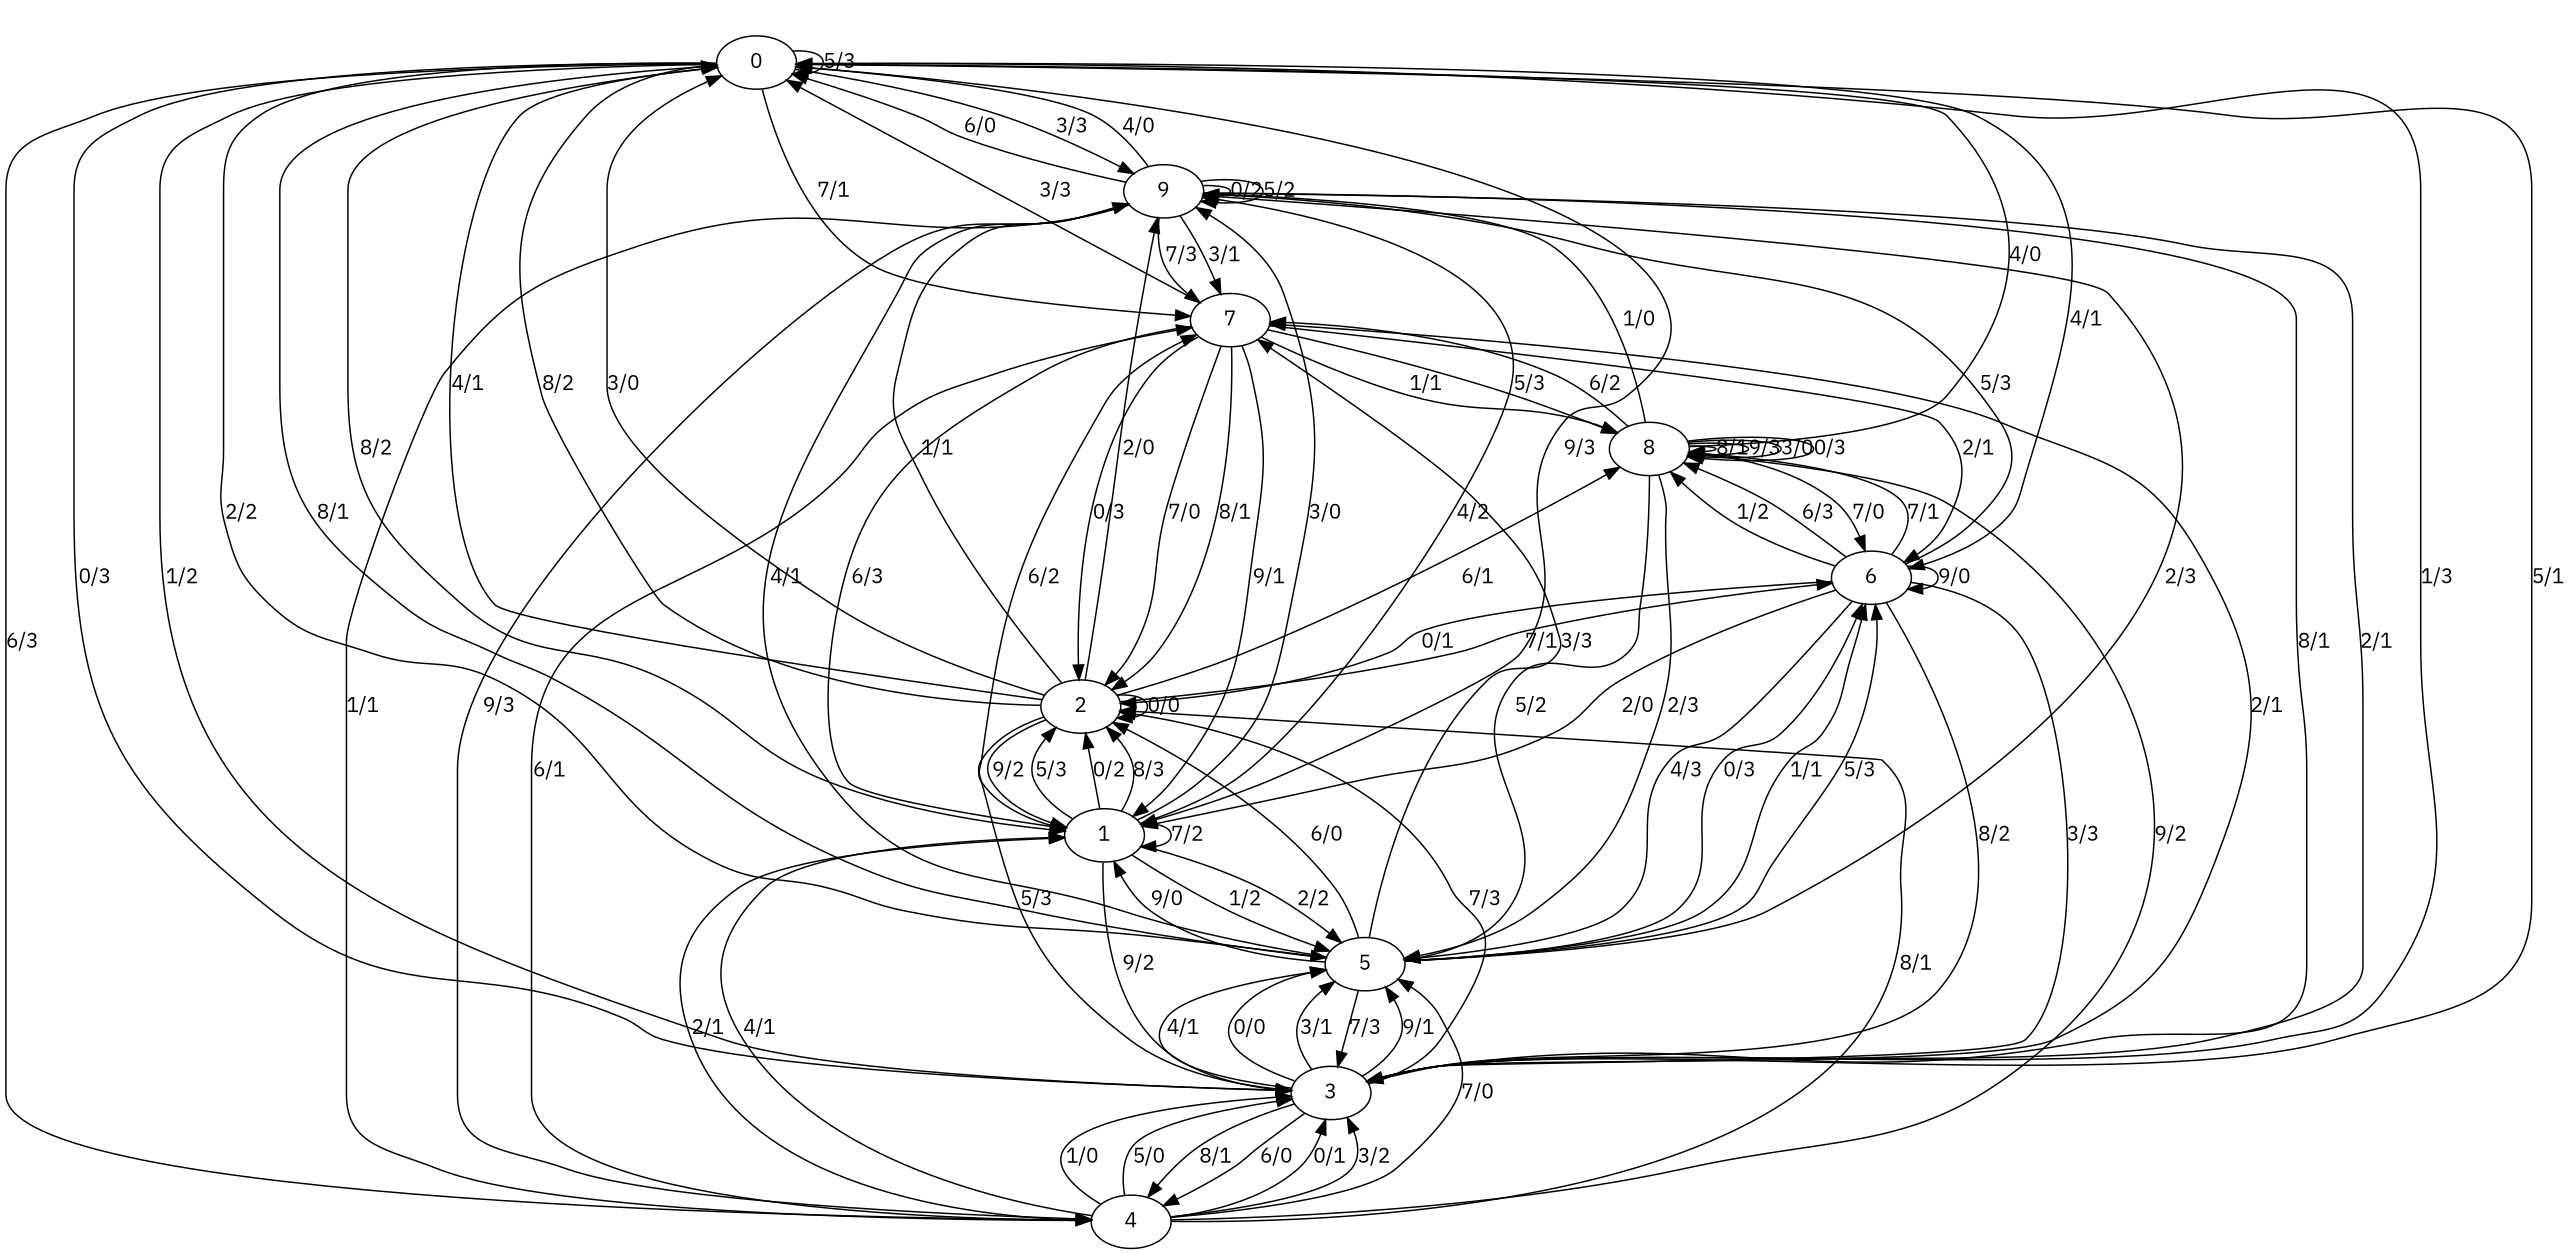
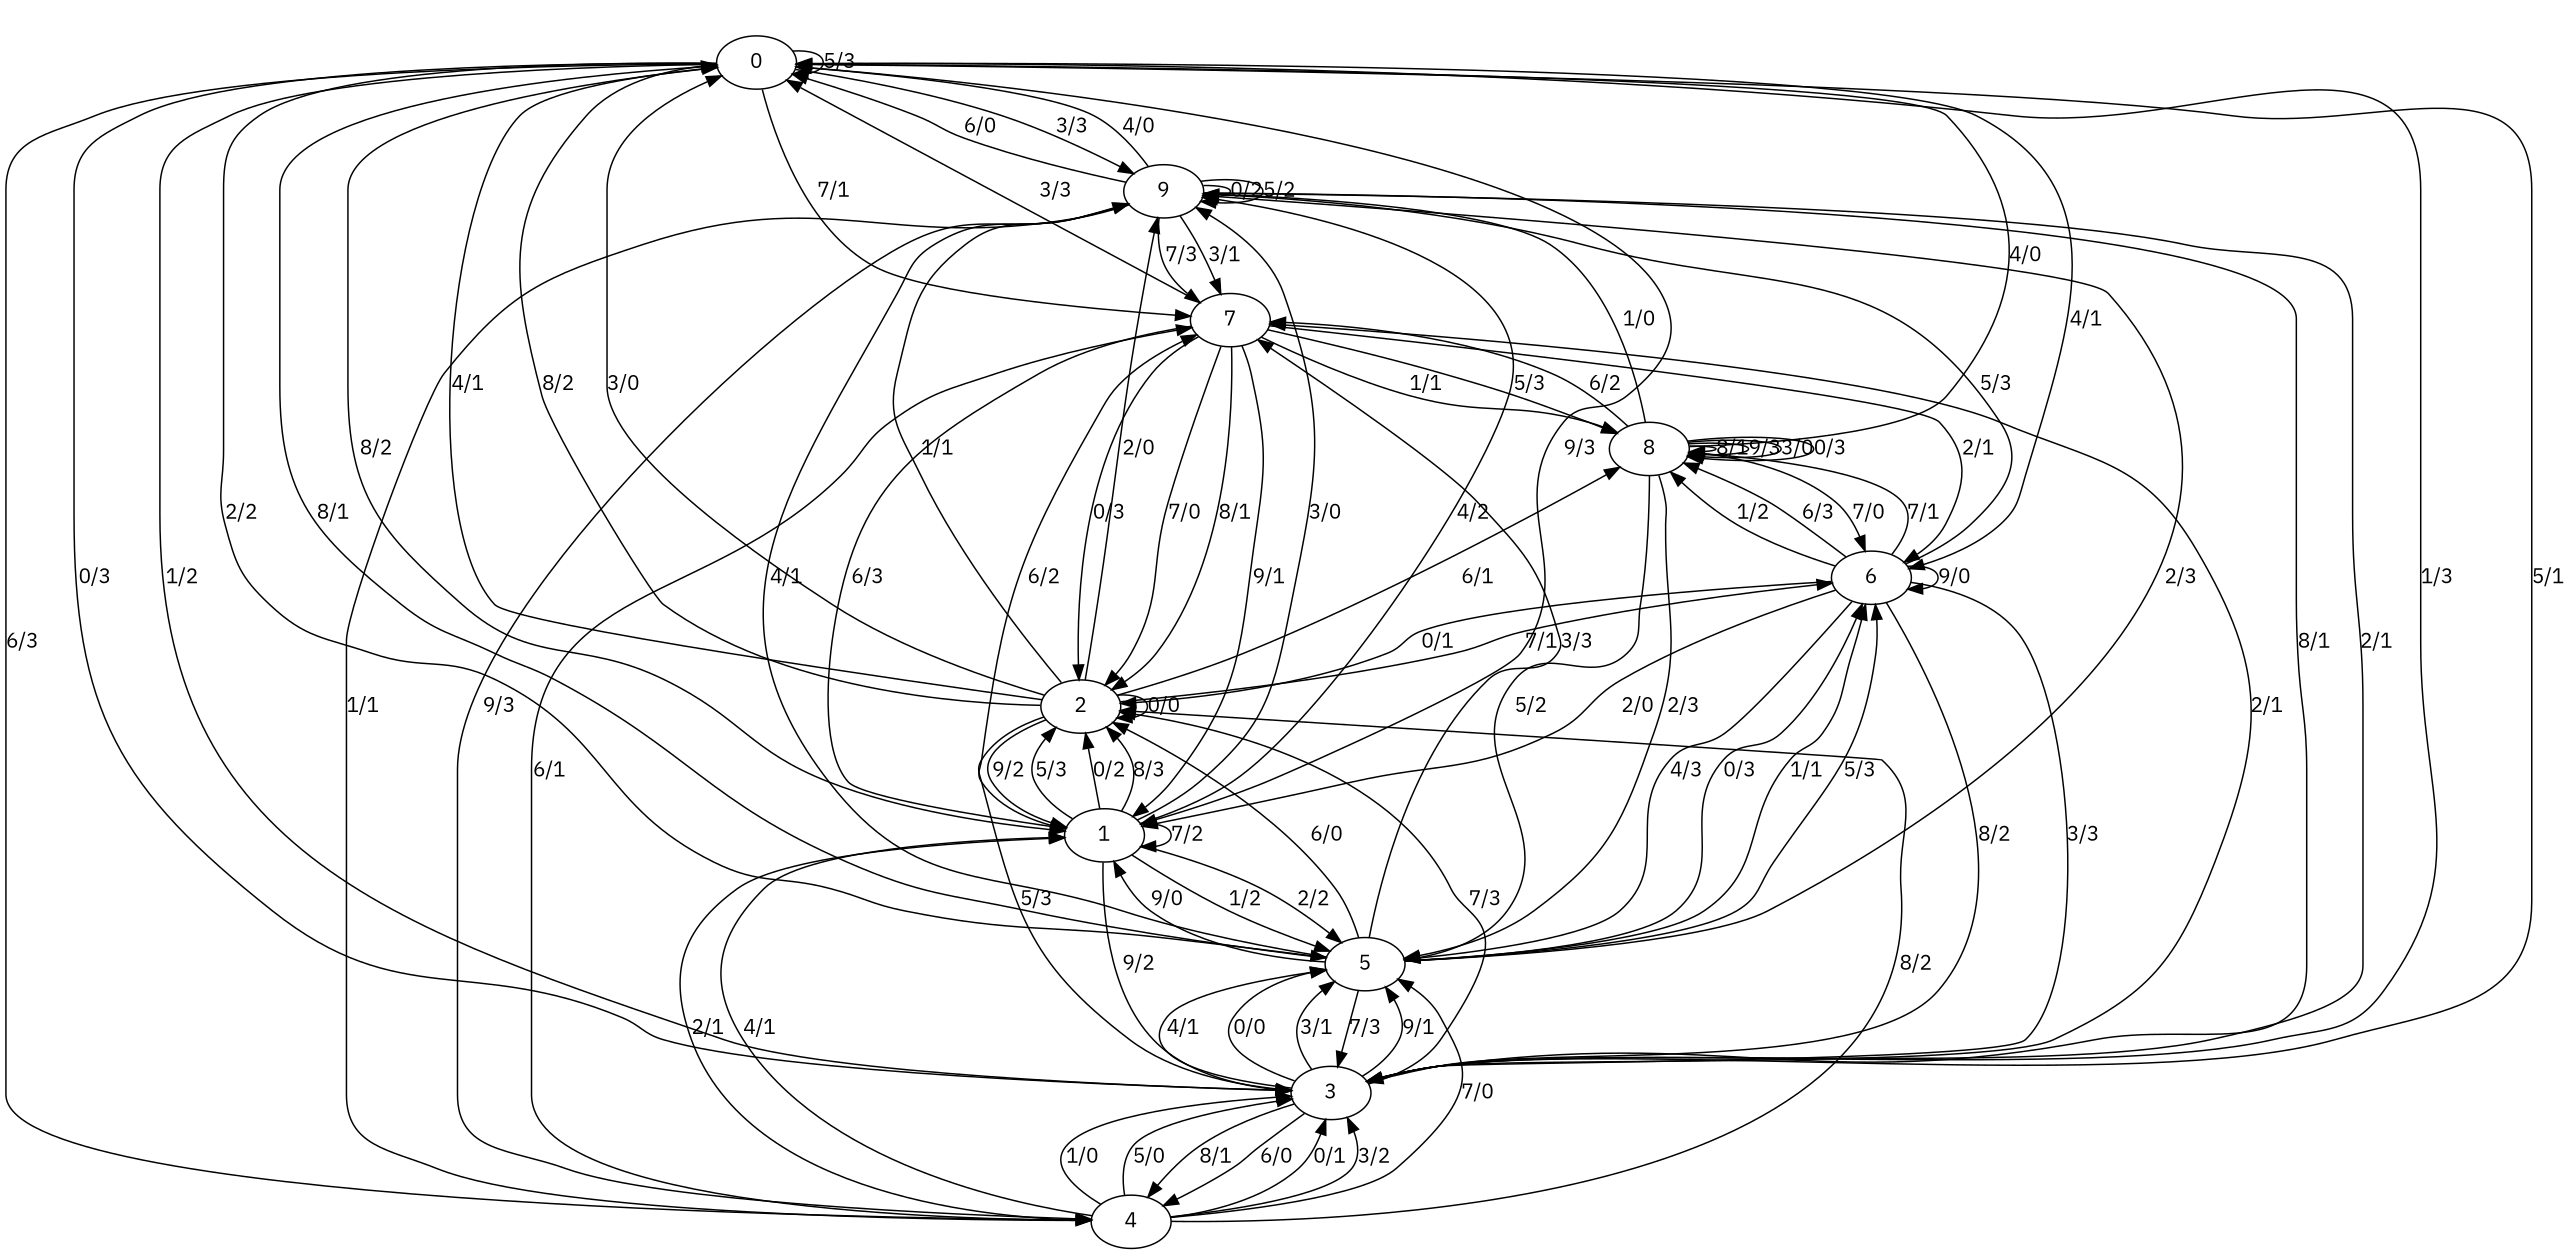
edge "4" -> "2": label "8/1" -> "8/2"
edge "4" -> "8": removed, label "9/2"
